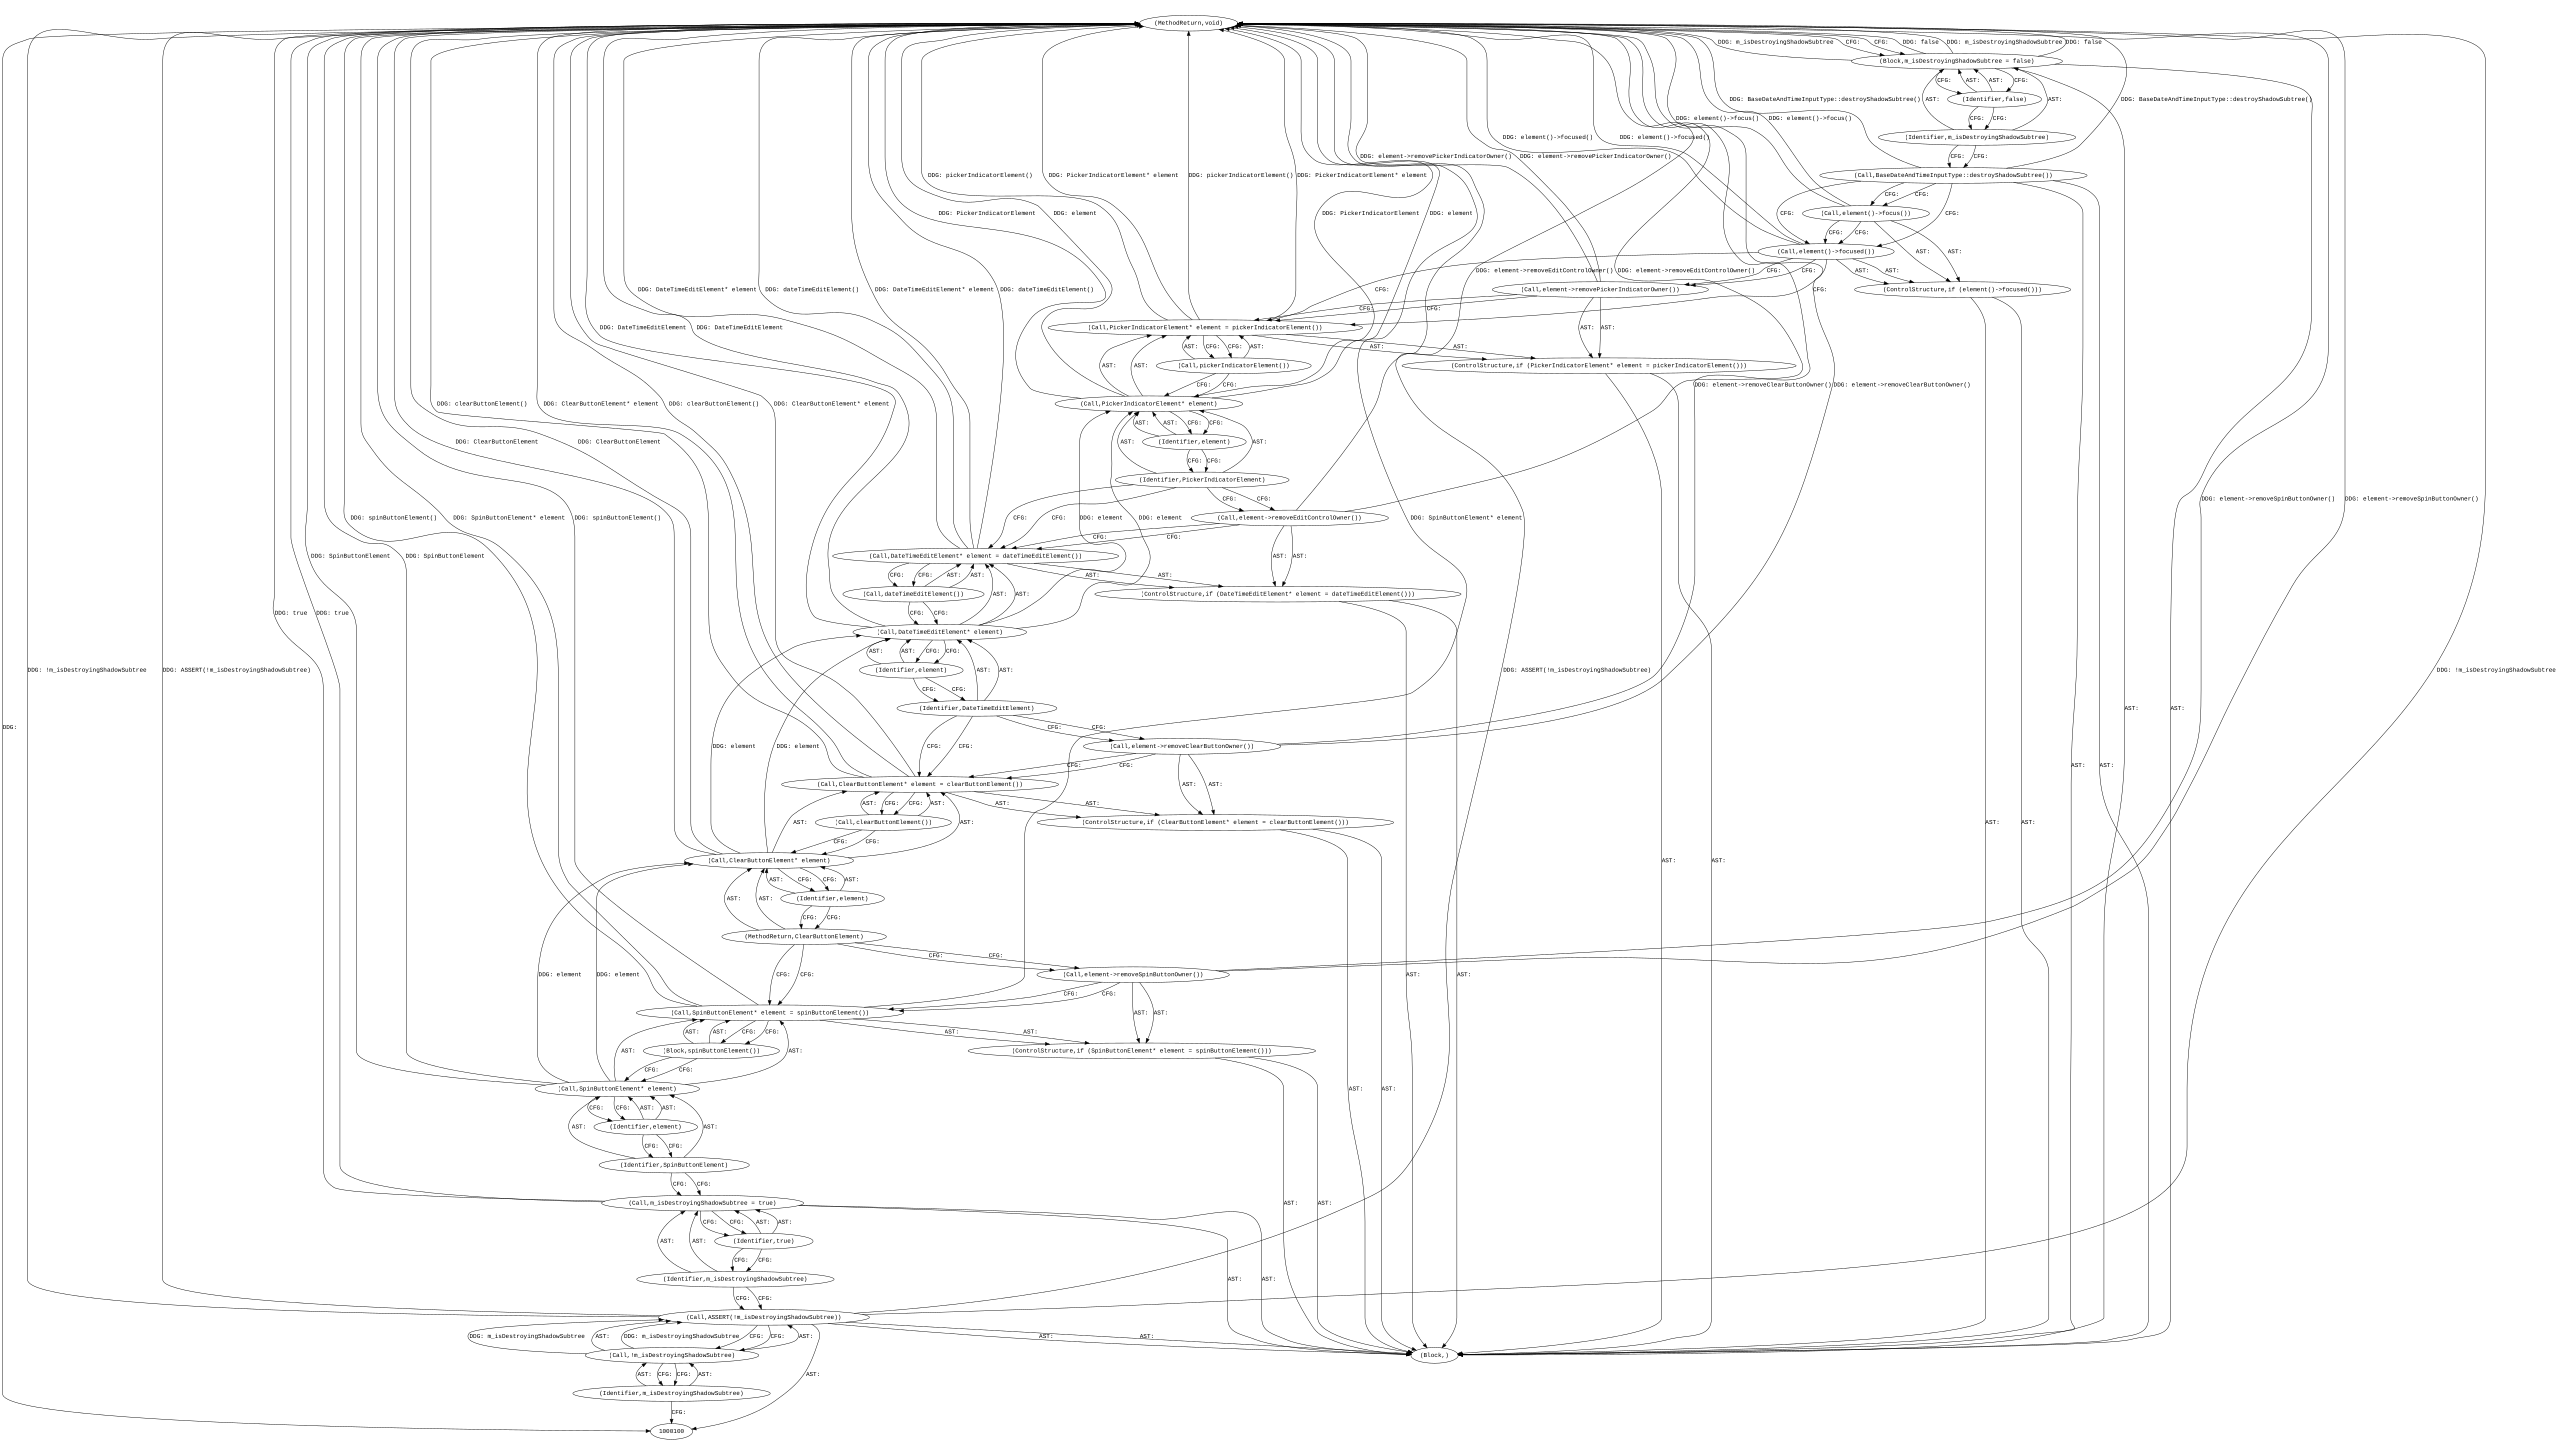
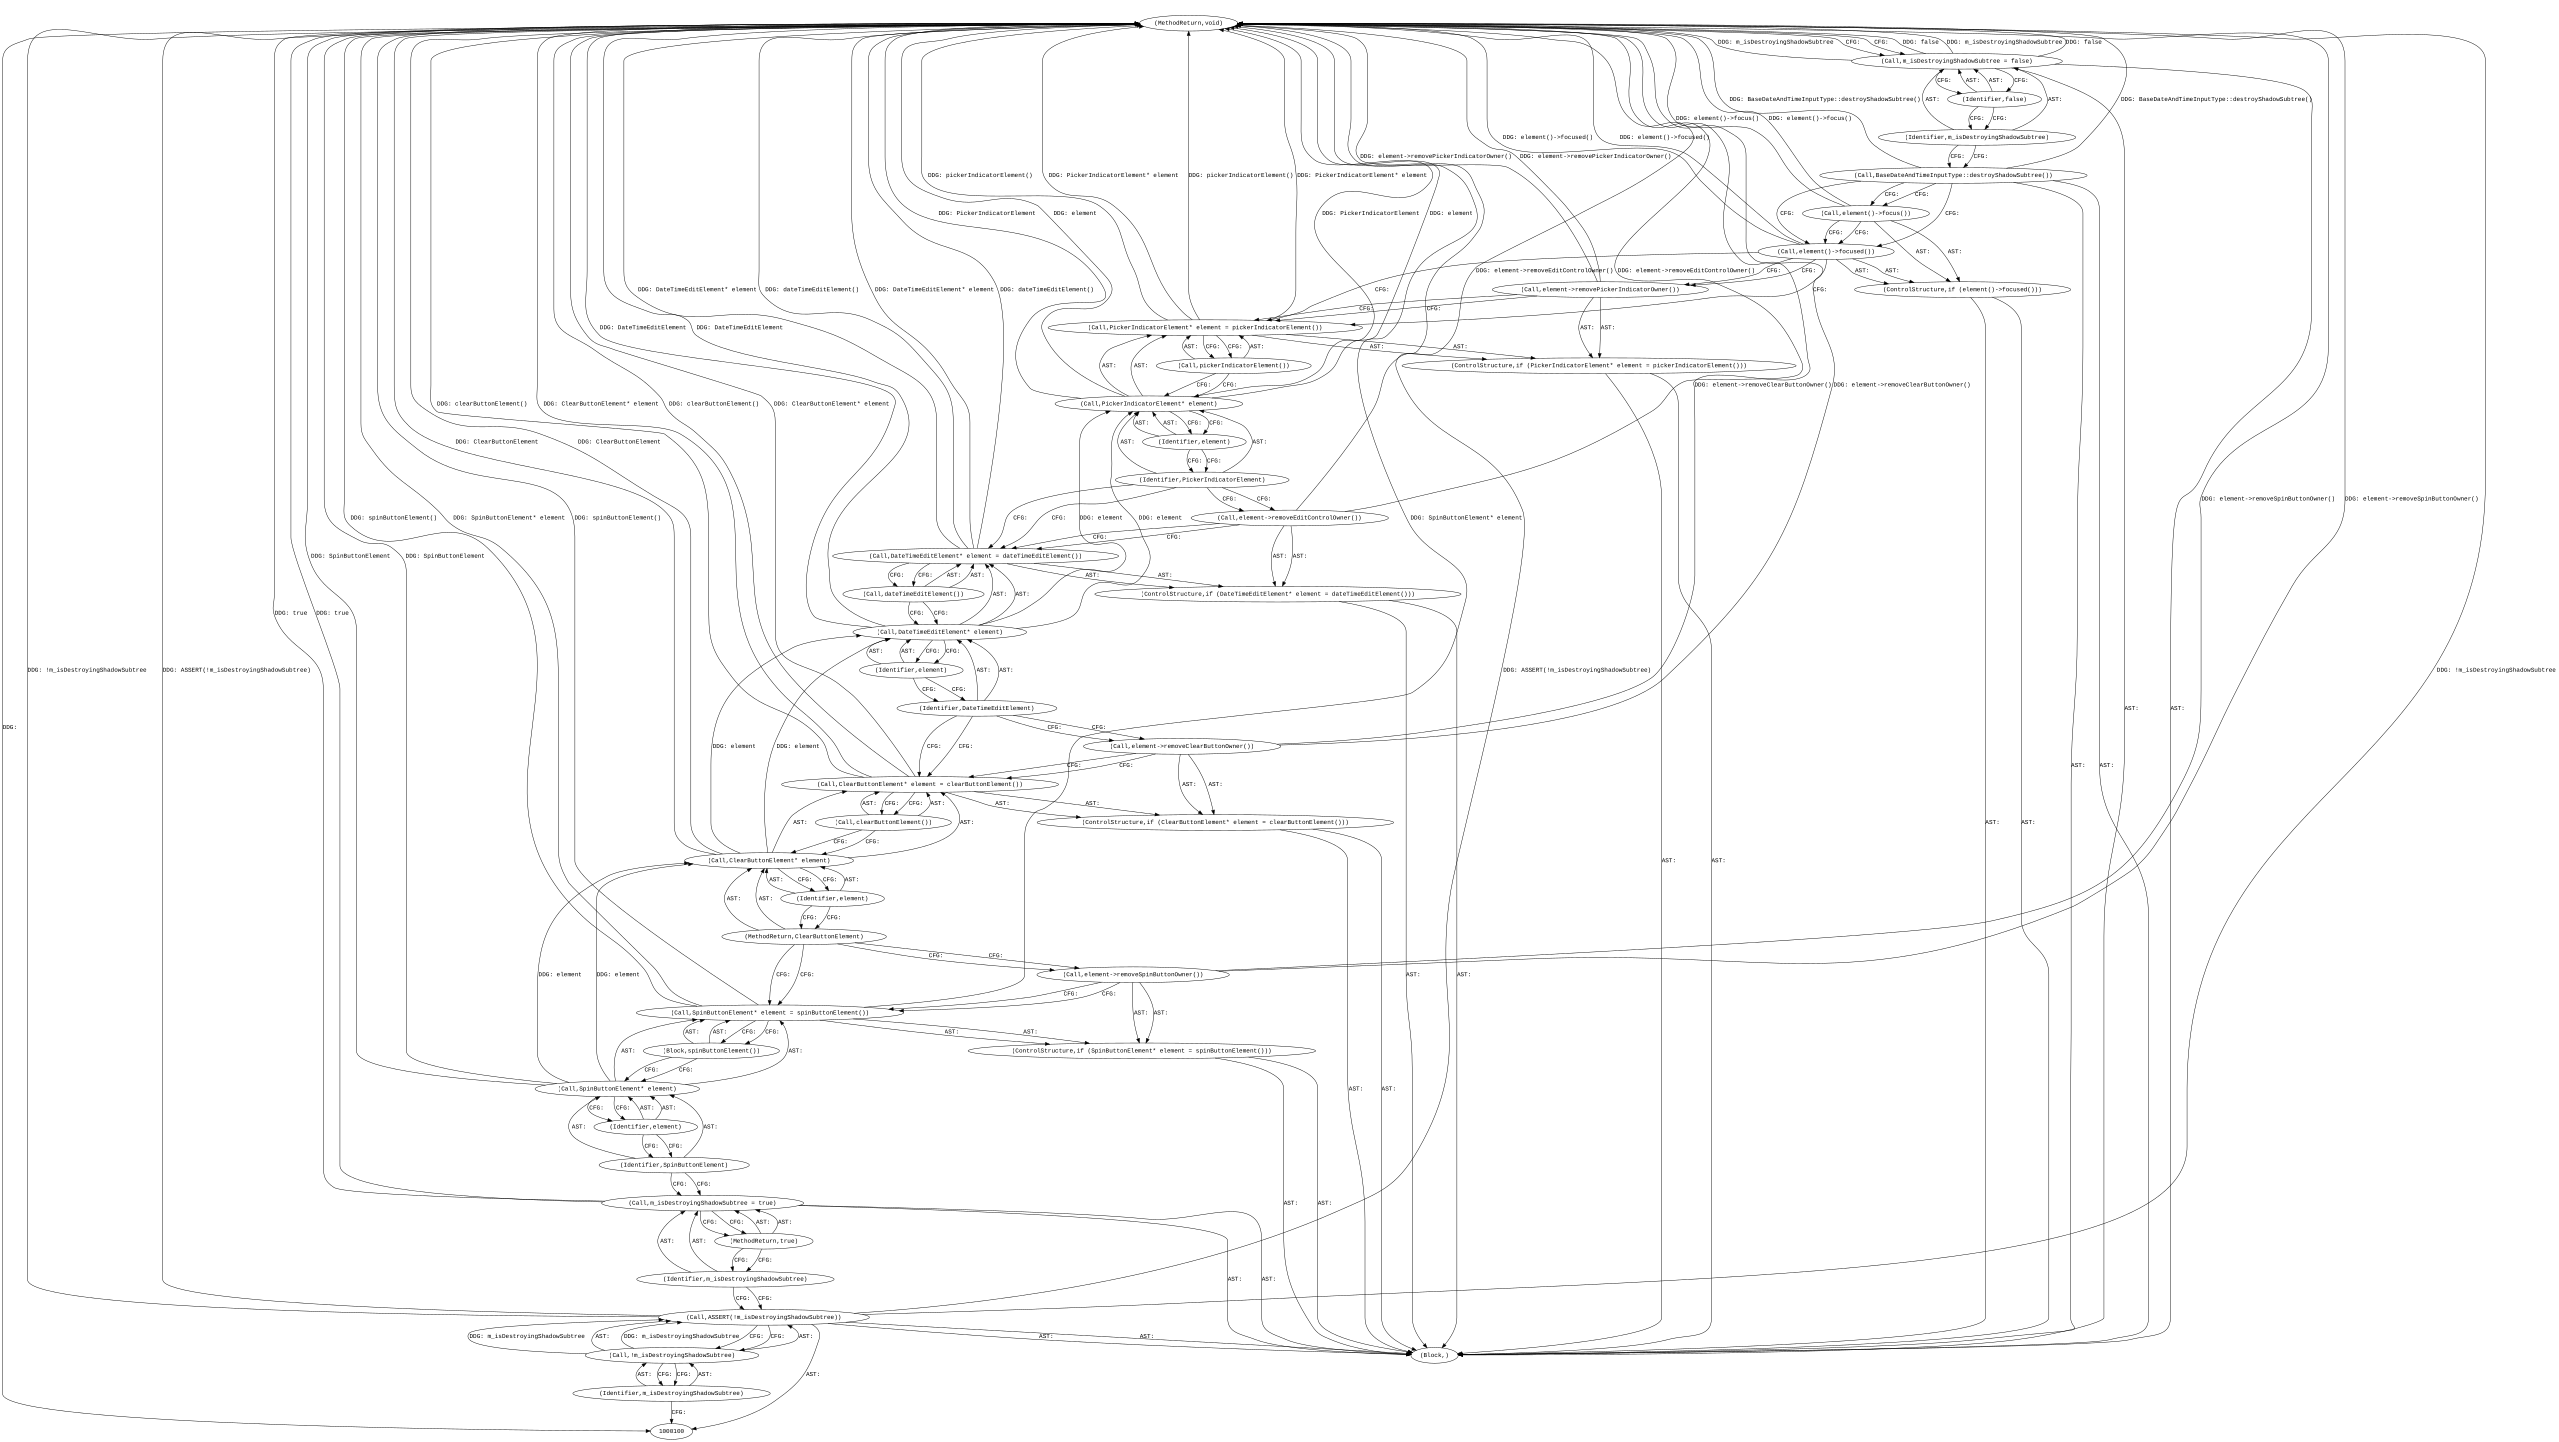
node "(Block,m_isDestroyingShadowSubtree = false)": label "(Block,m_isDestroyingShadowSubtree = false)" -> "(Call,m_isDestroyingShadowSubtree = false)"
node "(Identifier,true)": label "(Identifier,true)" -> "(MethodReturn,true)"
